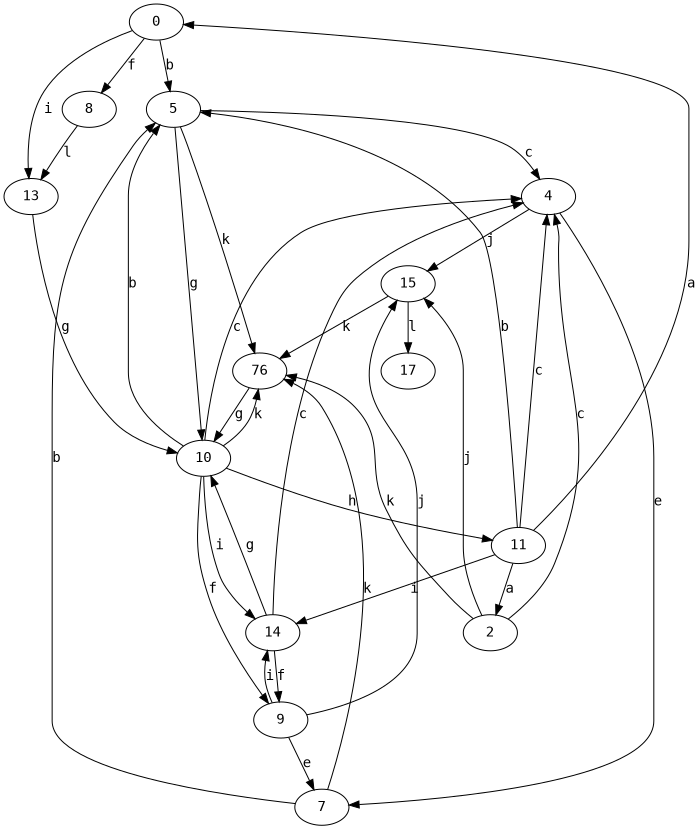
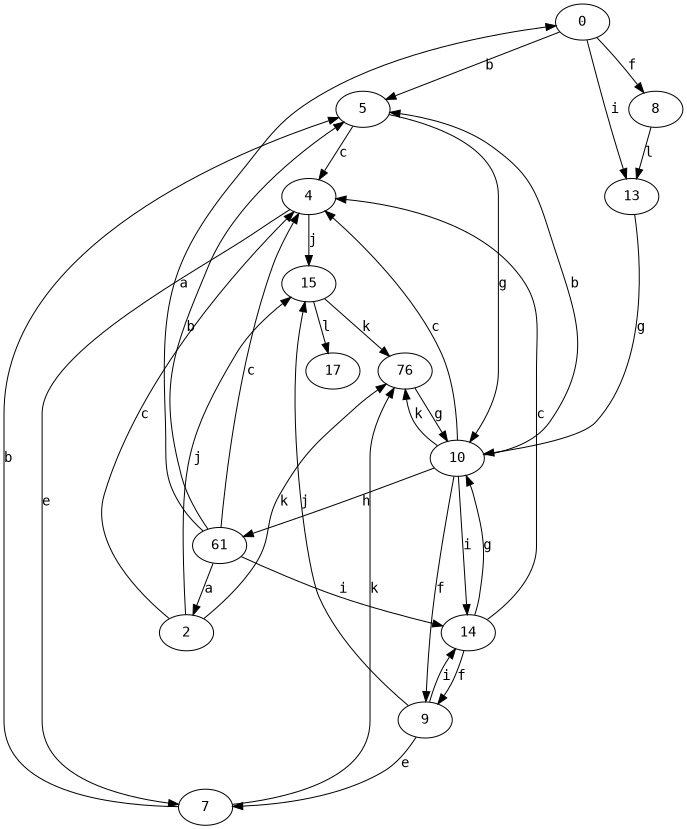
edge "5" -> "76": removed, label "k"
node "11": label "11" -> "61"
